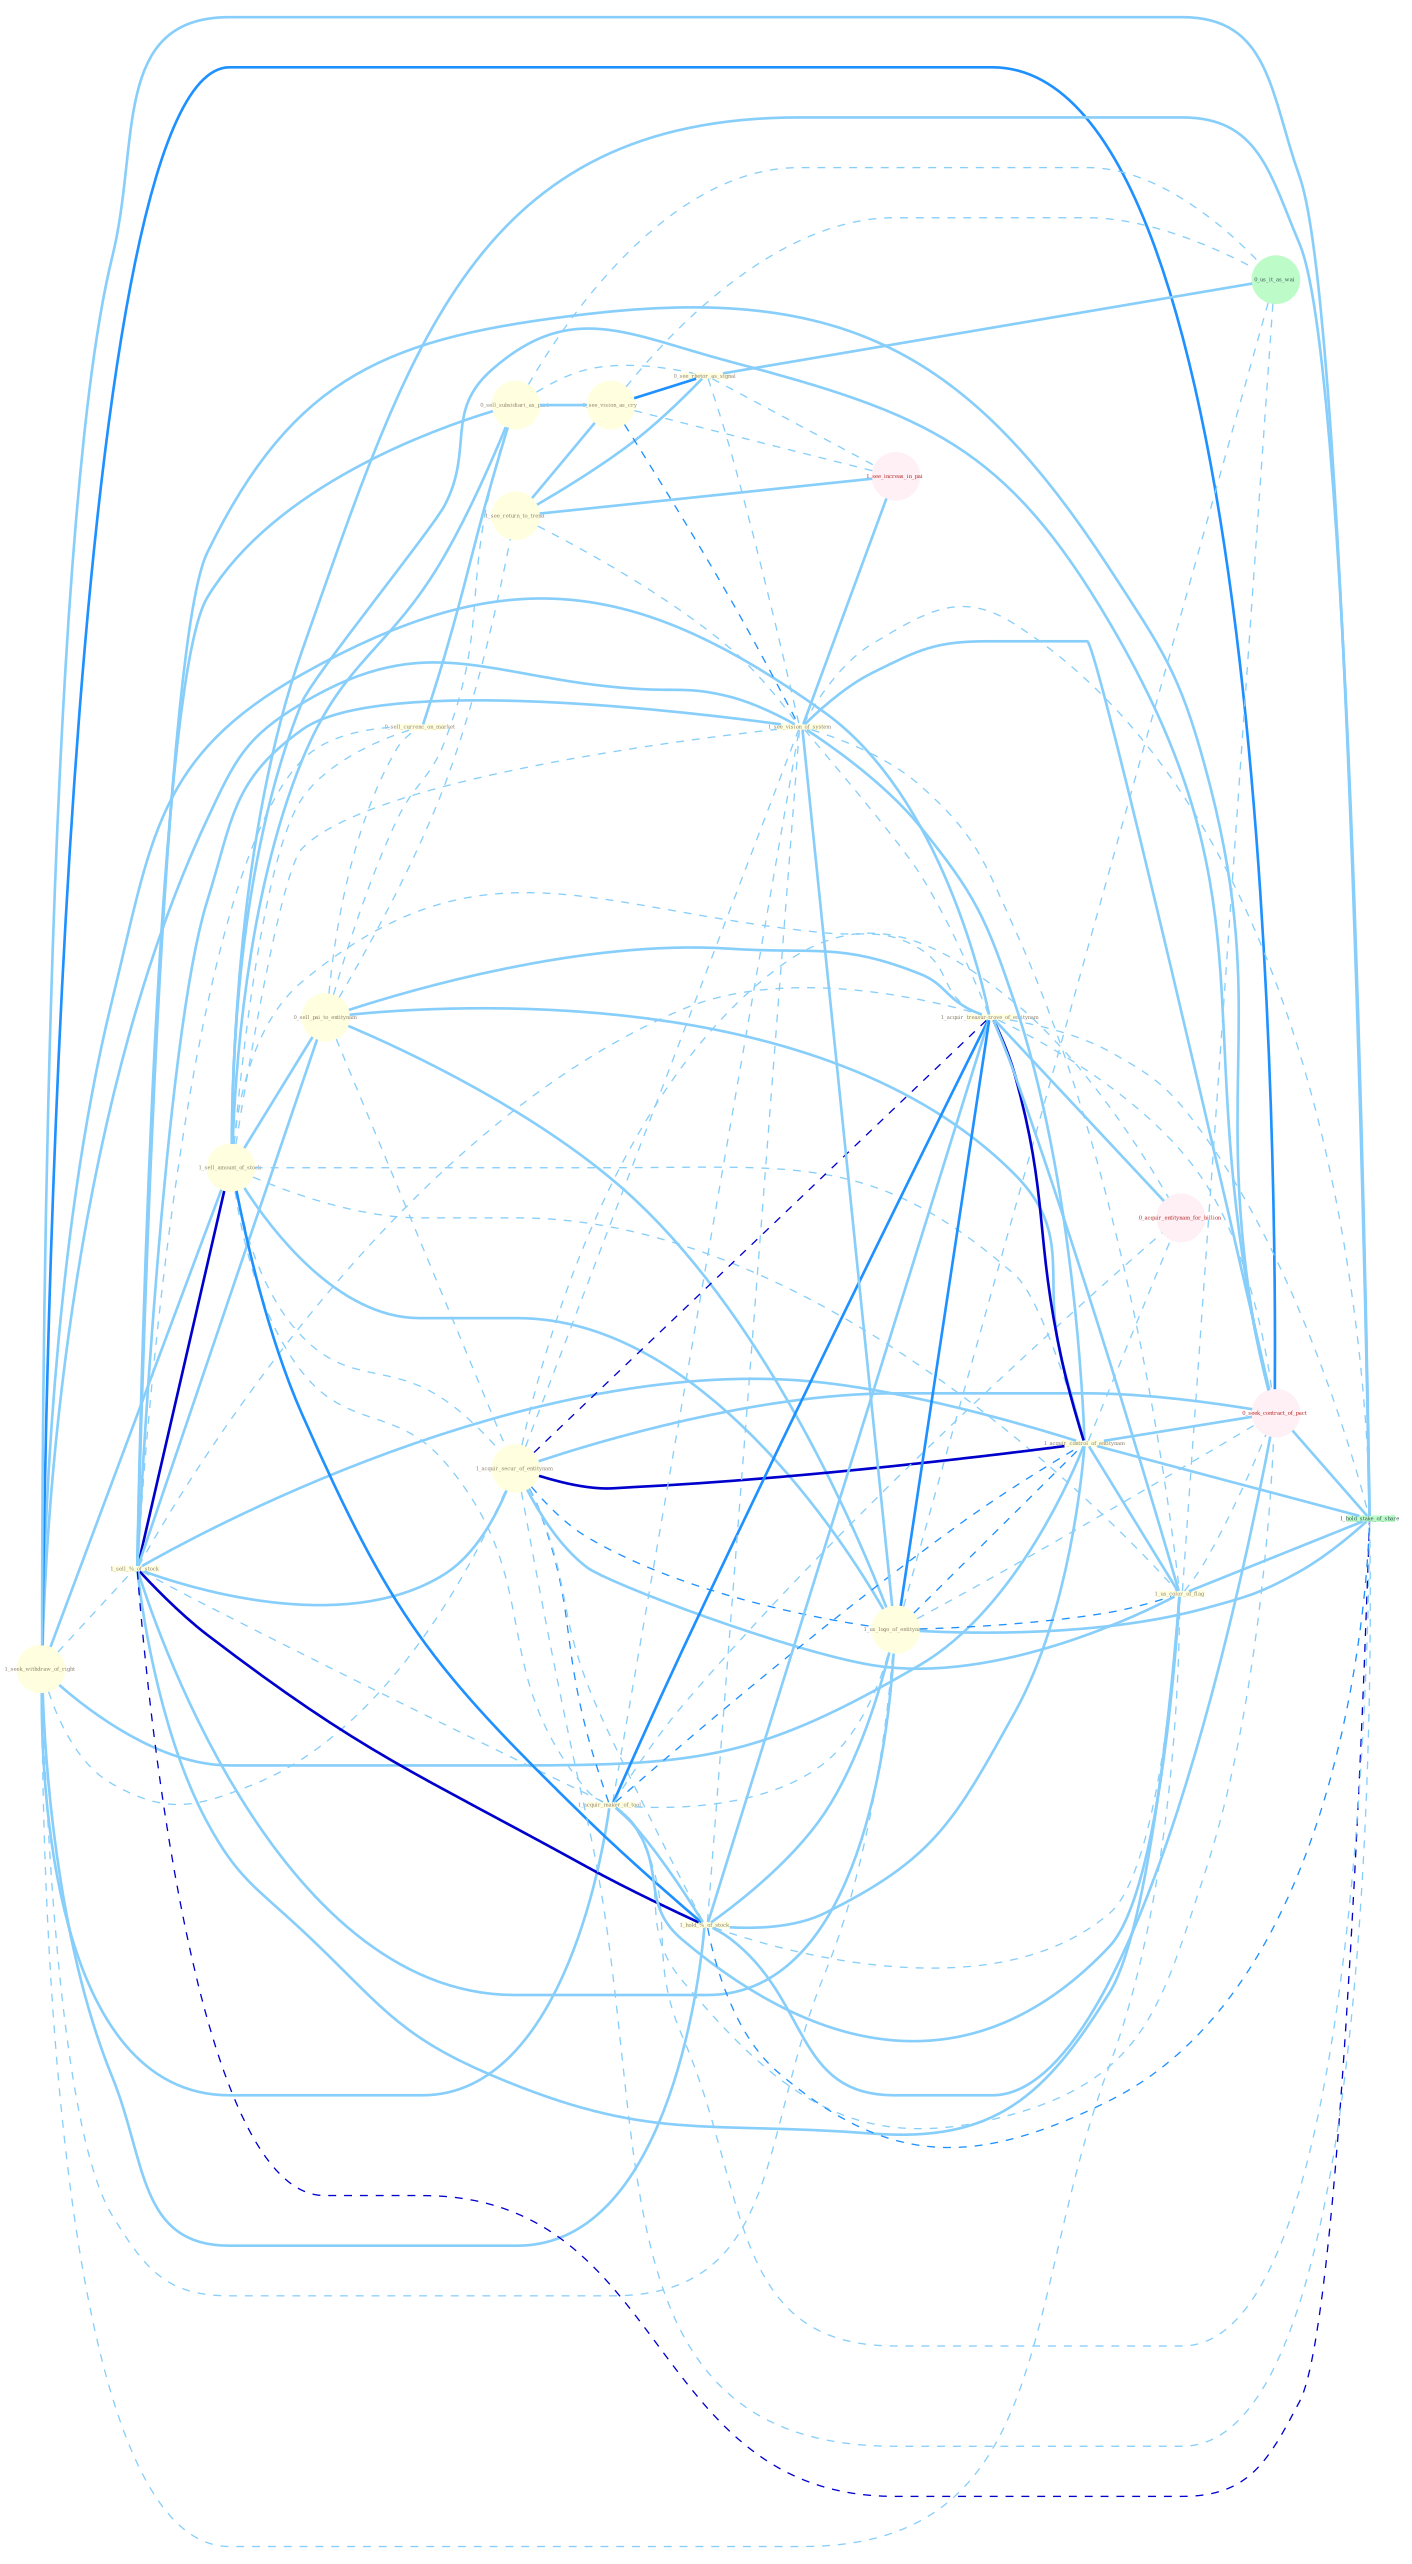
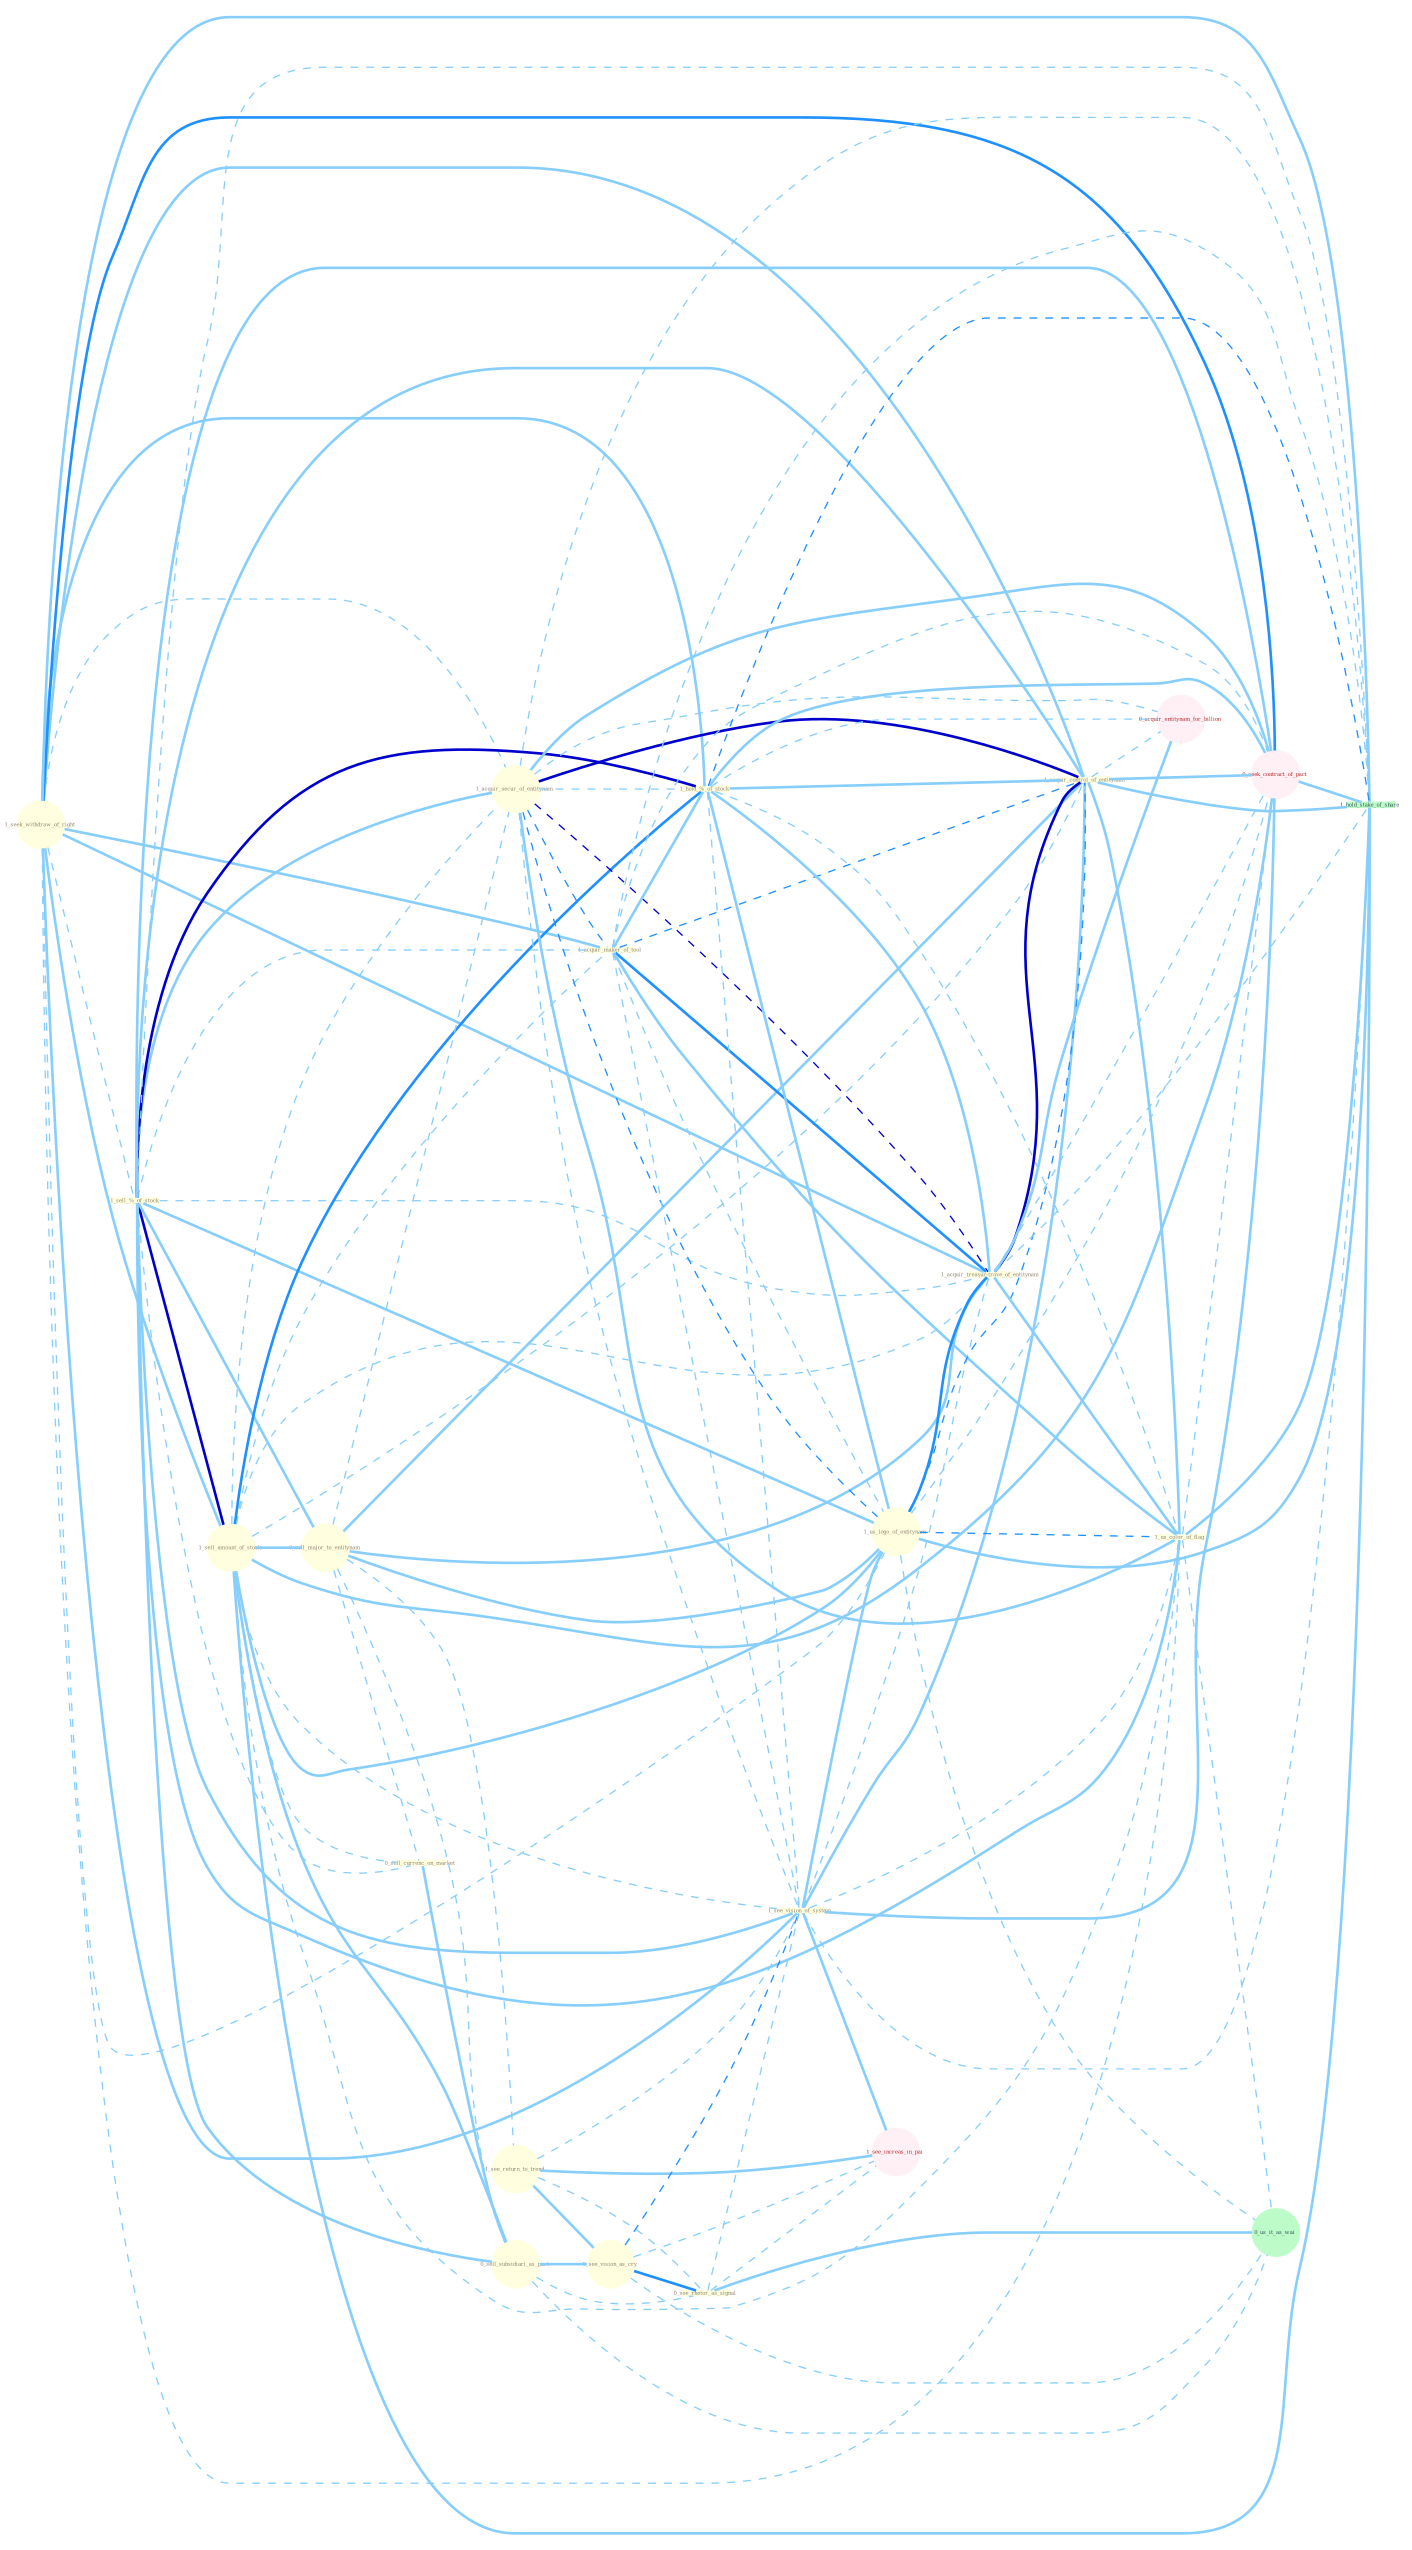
edge "0_see_rhetor_as_signal" -- "1_see_return_to_trend": style bold -> dashed
node "0_sell_pai_to_entitynam": label "0_sell_pai_to_entitynam" -> "0_sell_major_to_entitynam"
edge "0_acquir_entitynam_for_billion" -- "1_acquir_maker_of_tool": now "0_acquir_entitynam_for_billion" -- "1_hold_%_of_stock"
edge "1_hold_stake_of_share" -- "1_sell_%_of_stock": color #0000cd -> #87cefa
